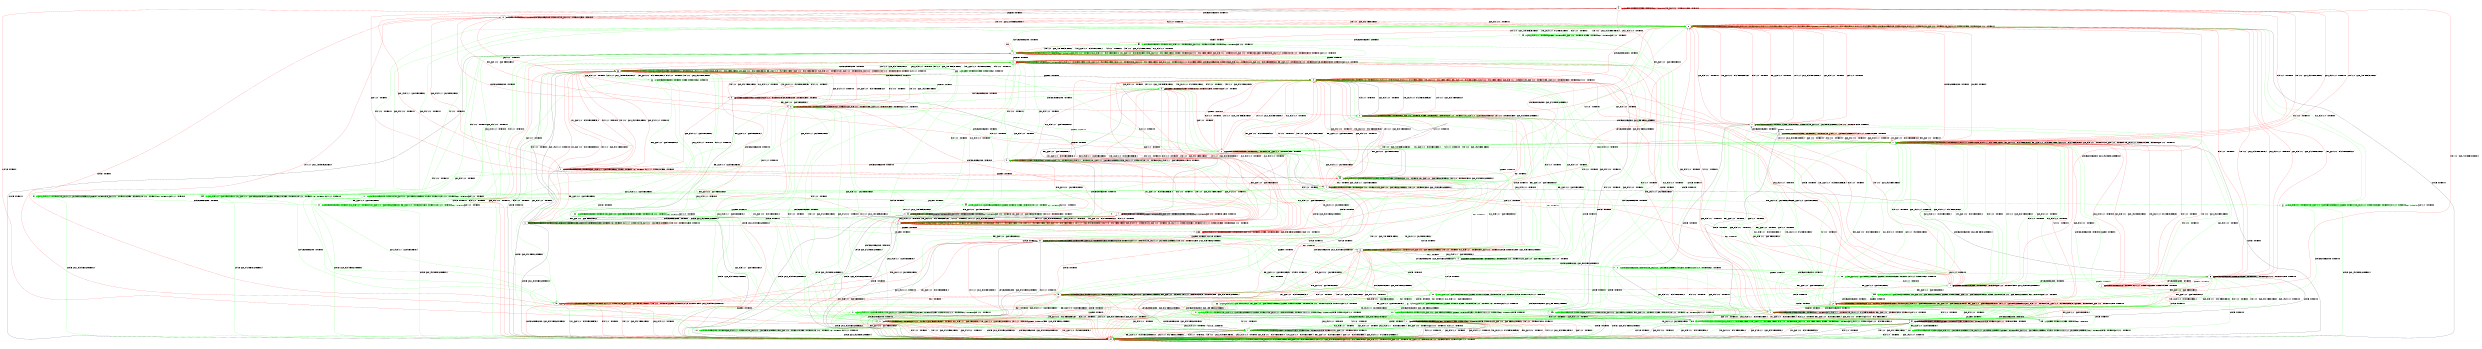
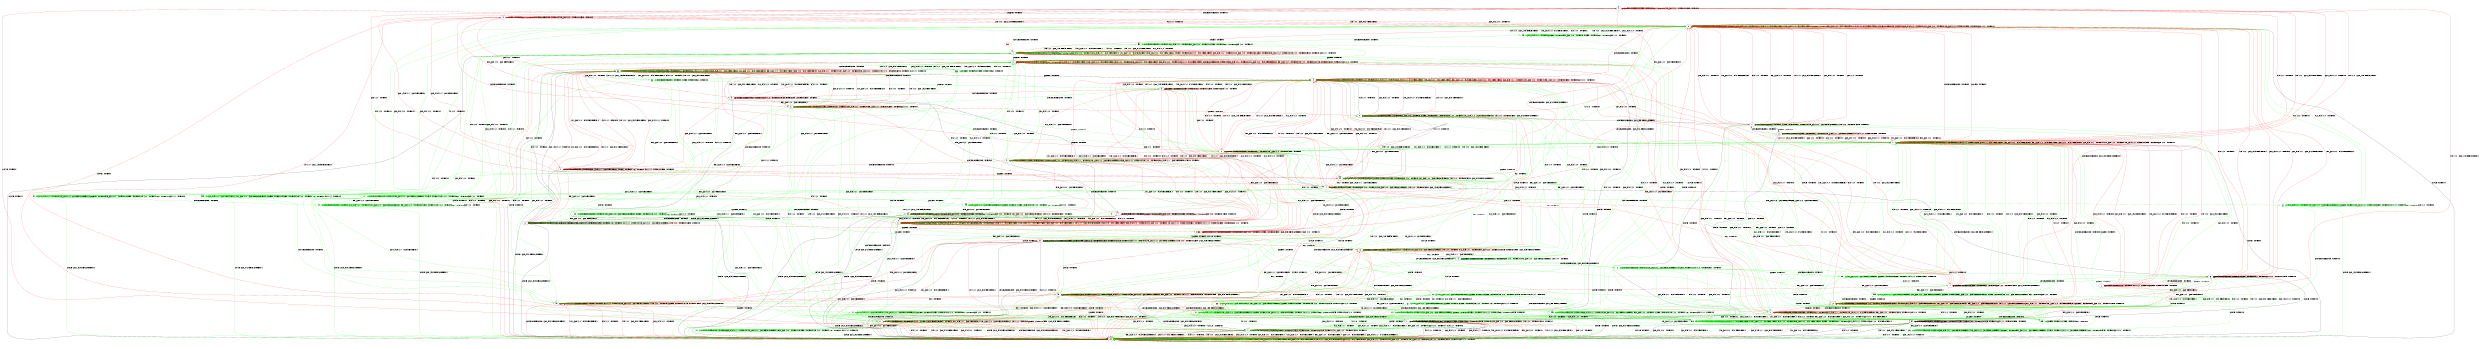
edge "kkk" -> "fff": label "CLOSECONNECTION / CURRENT" -> "CLOSECONNECTION / TIMEOUT"
edge "k" -> "l": now "gg" -> "l"
edge "q" -> "dd": removed, label "CLOSE / ACK+RST(NEXT,CURRENT,0)"
